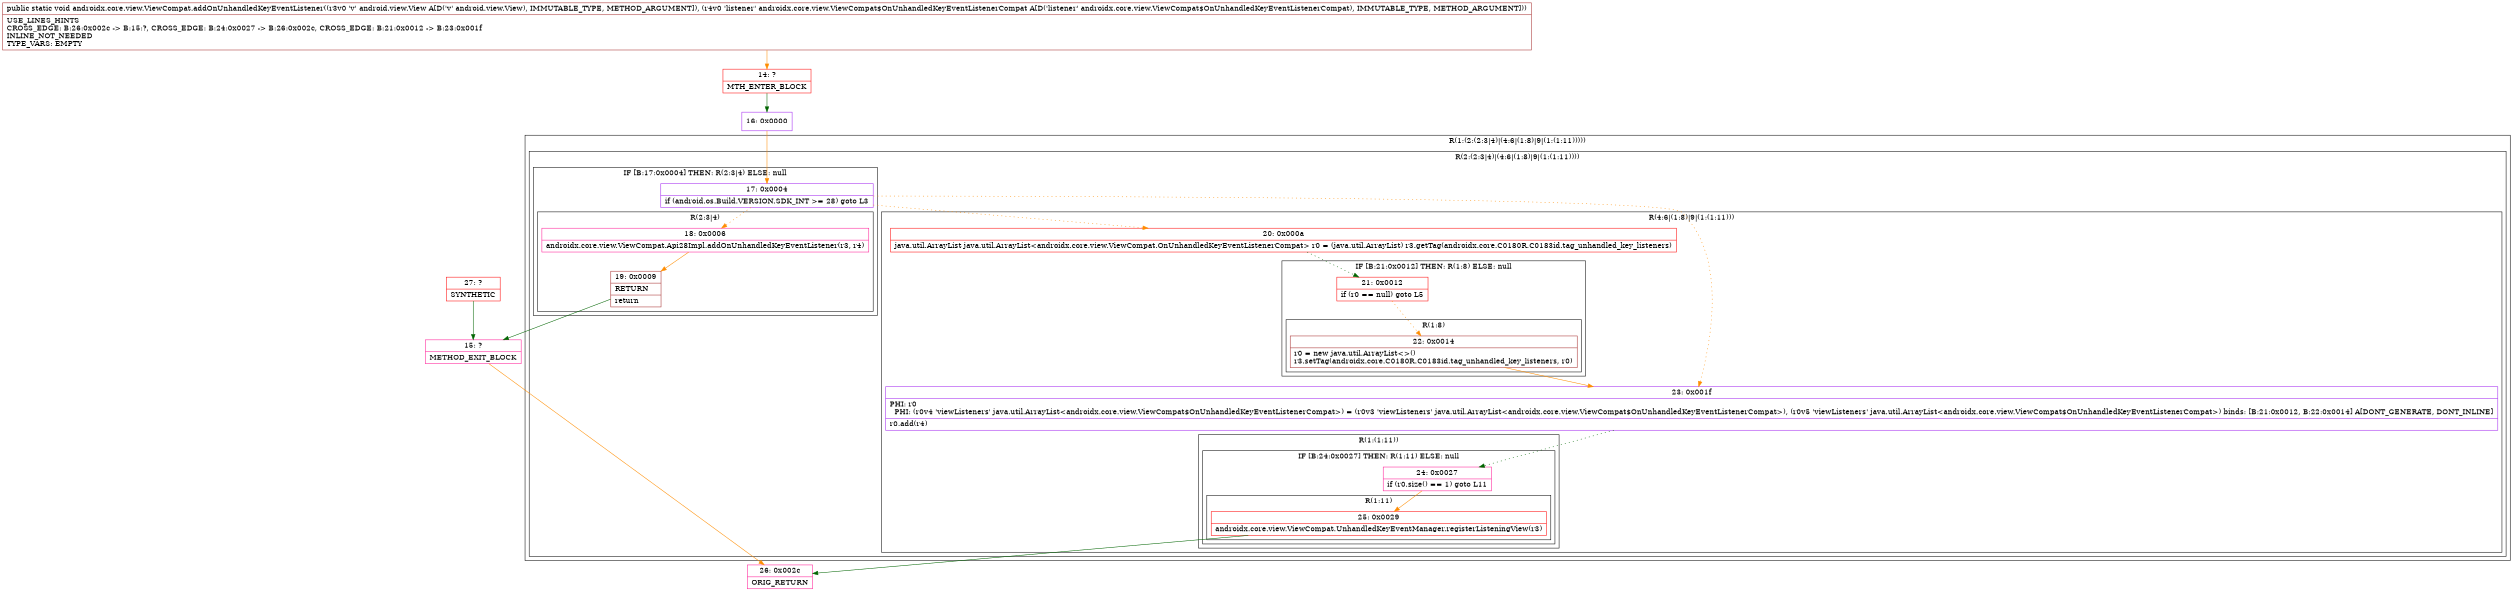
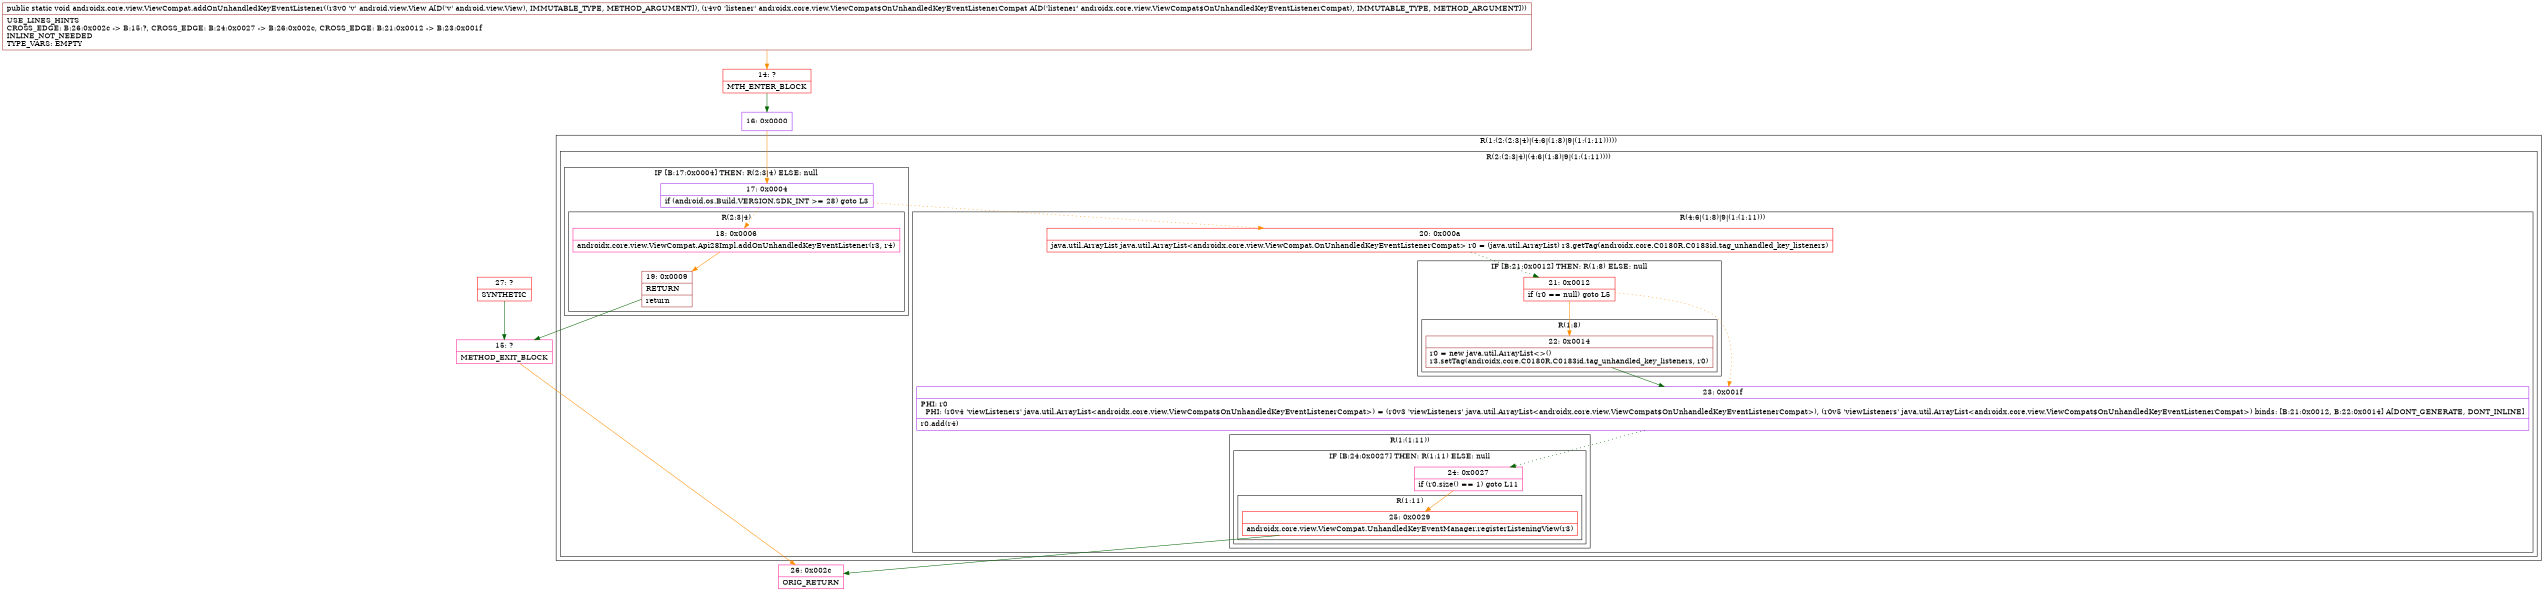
edge "17: 0x0004" -> "23: 0x001f": now "21: 0x0012" -> "23: 0x001f"
edge "21: 0x0012" -> "22: 0x0014": style dotted -> solid
edge "22: 0x0014" -> "23: 0x001f": color darkorange -> darkgreen
